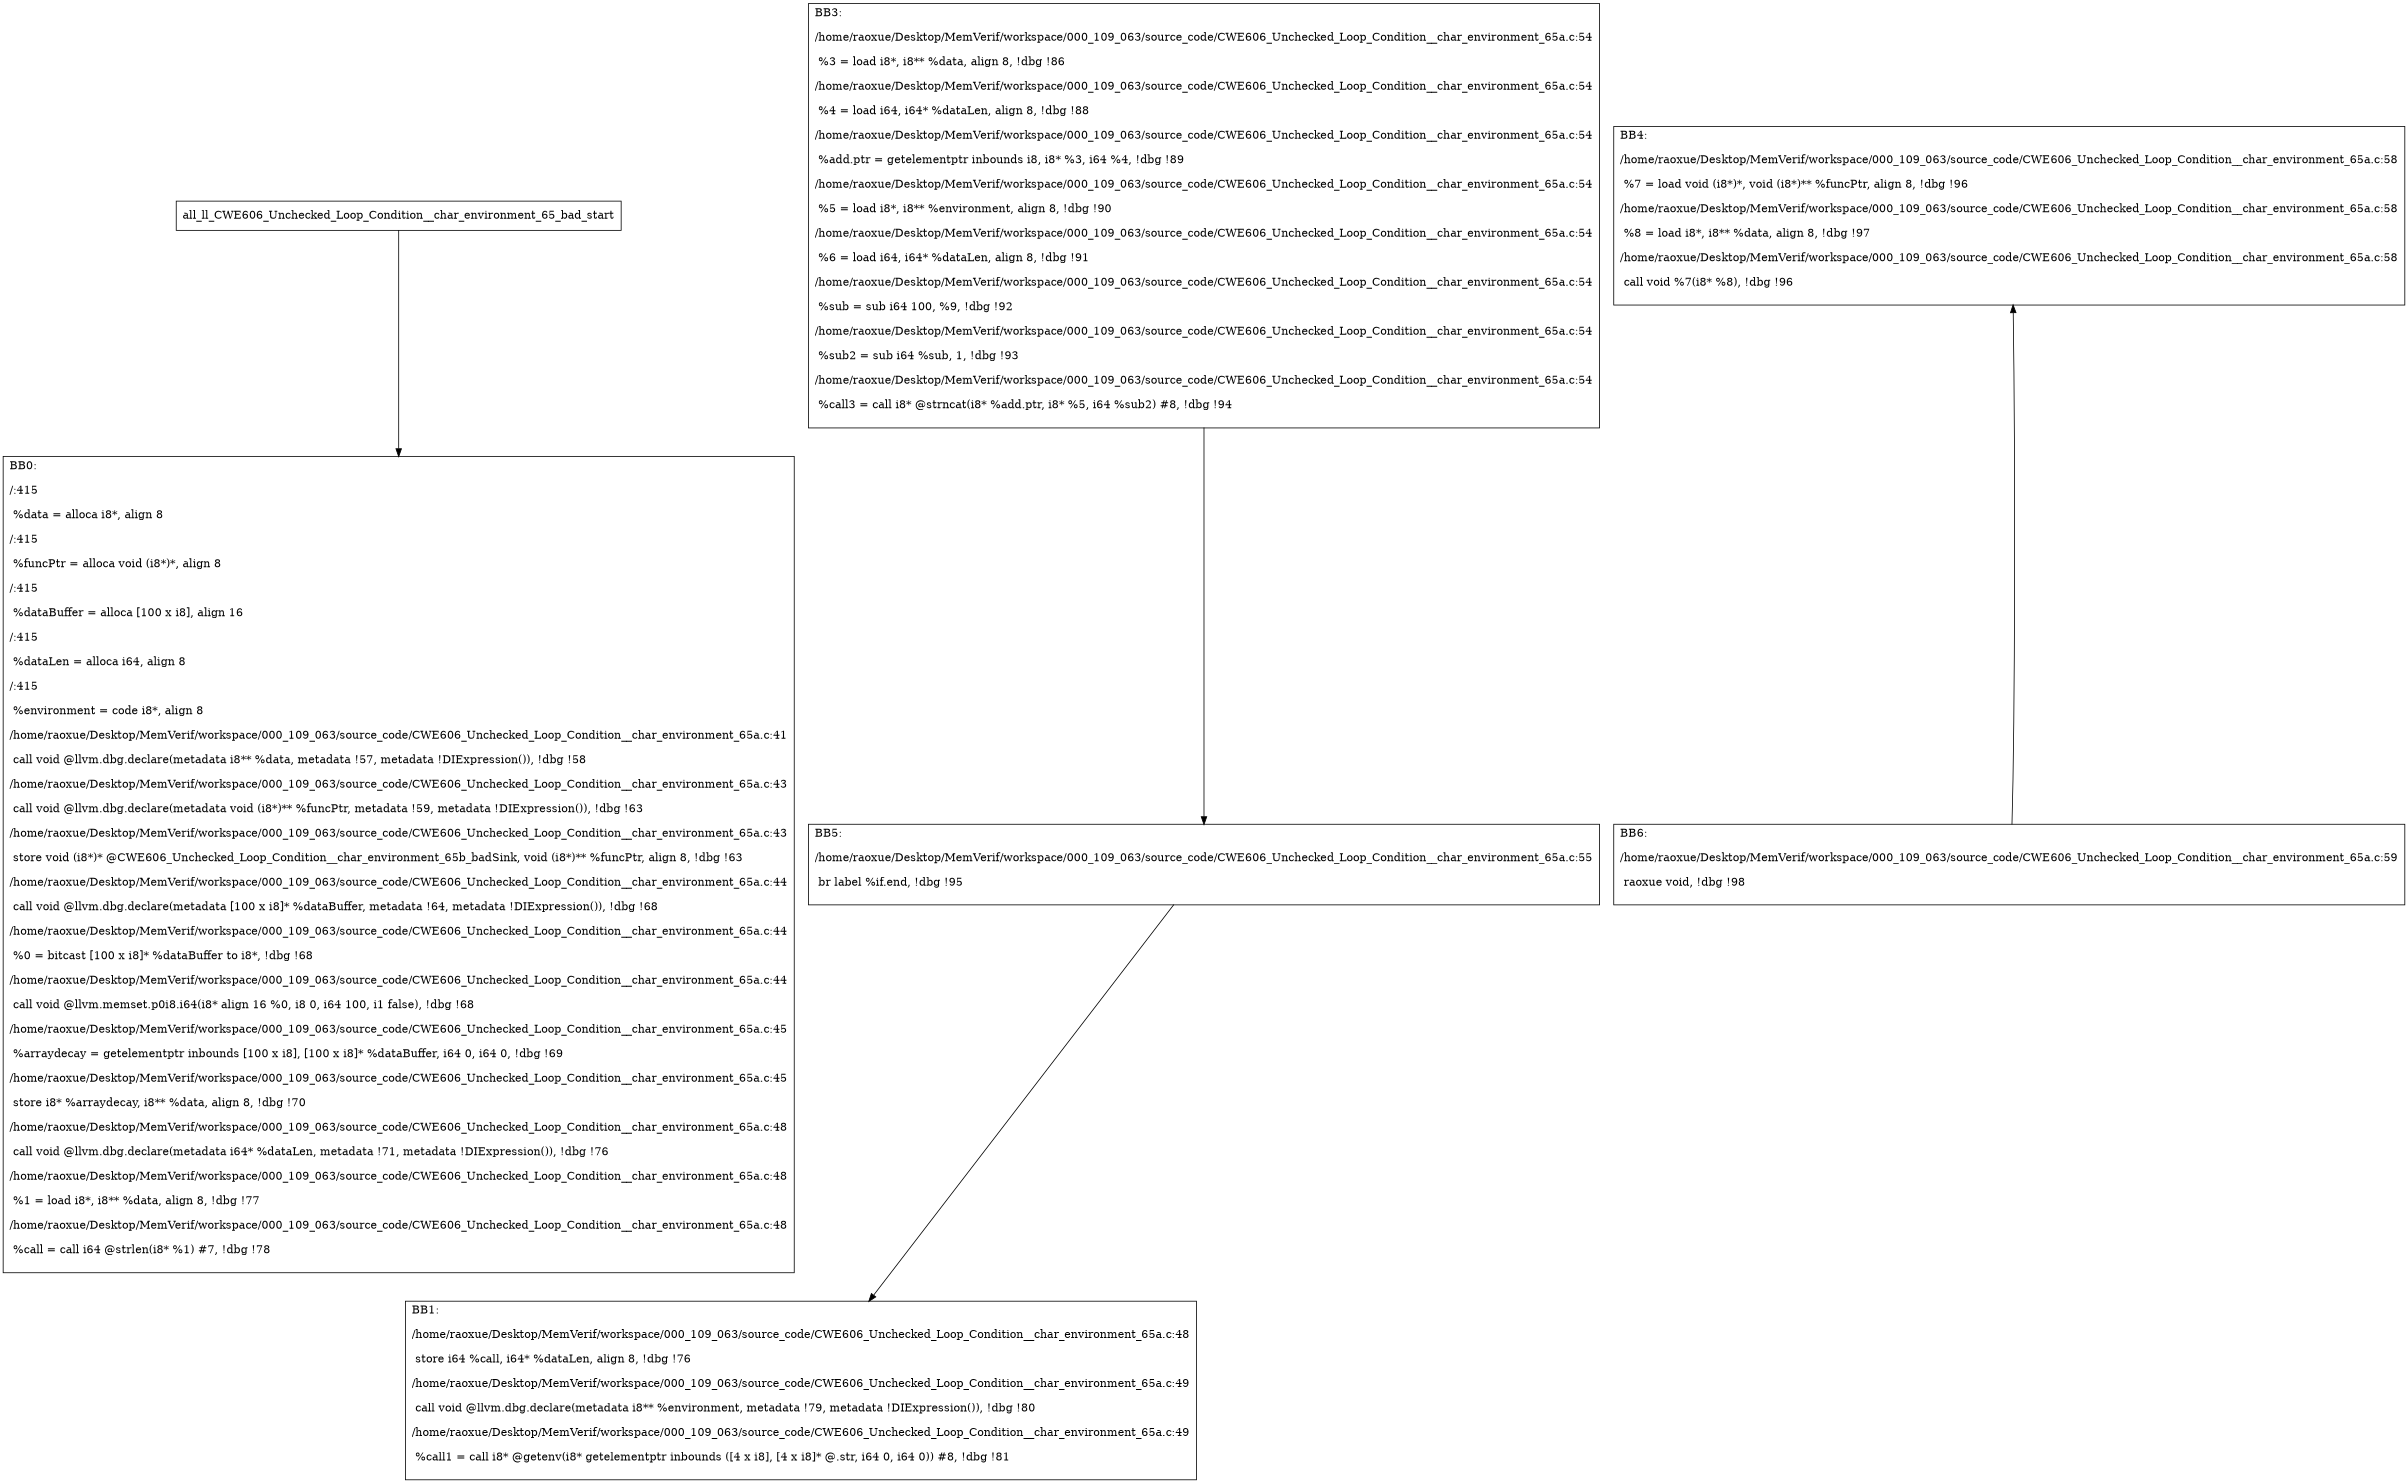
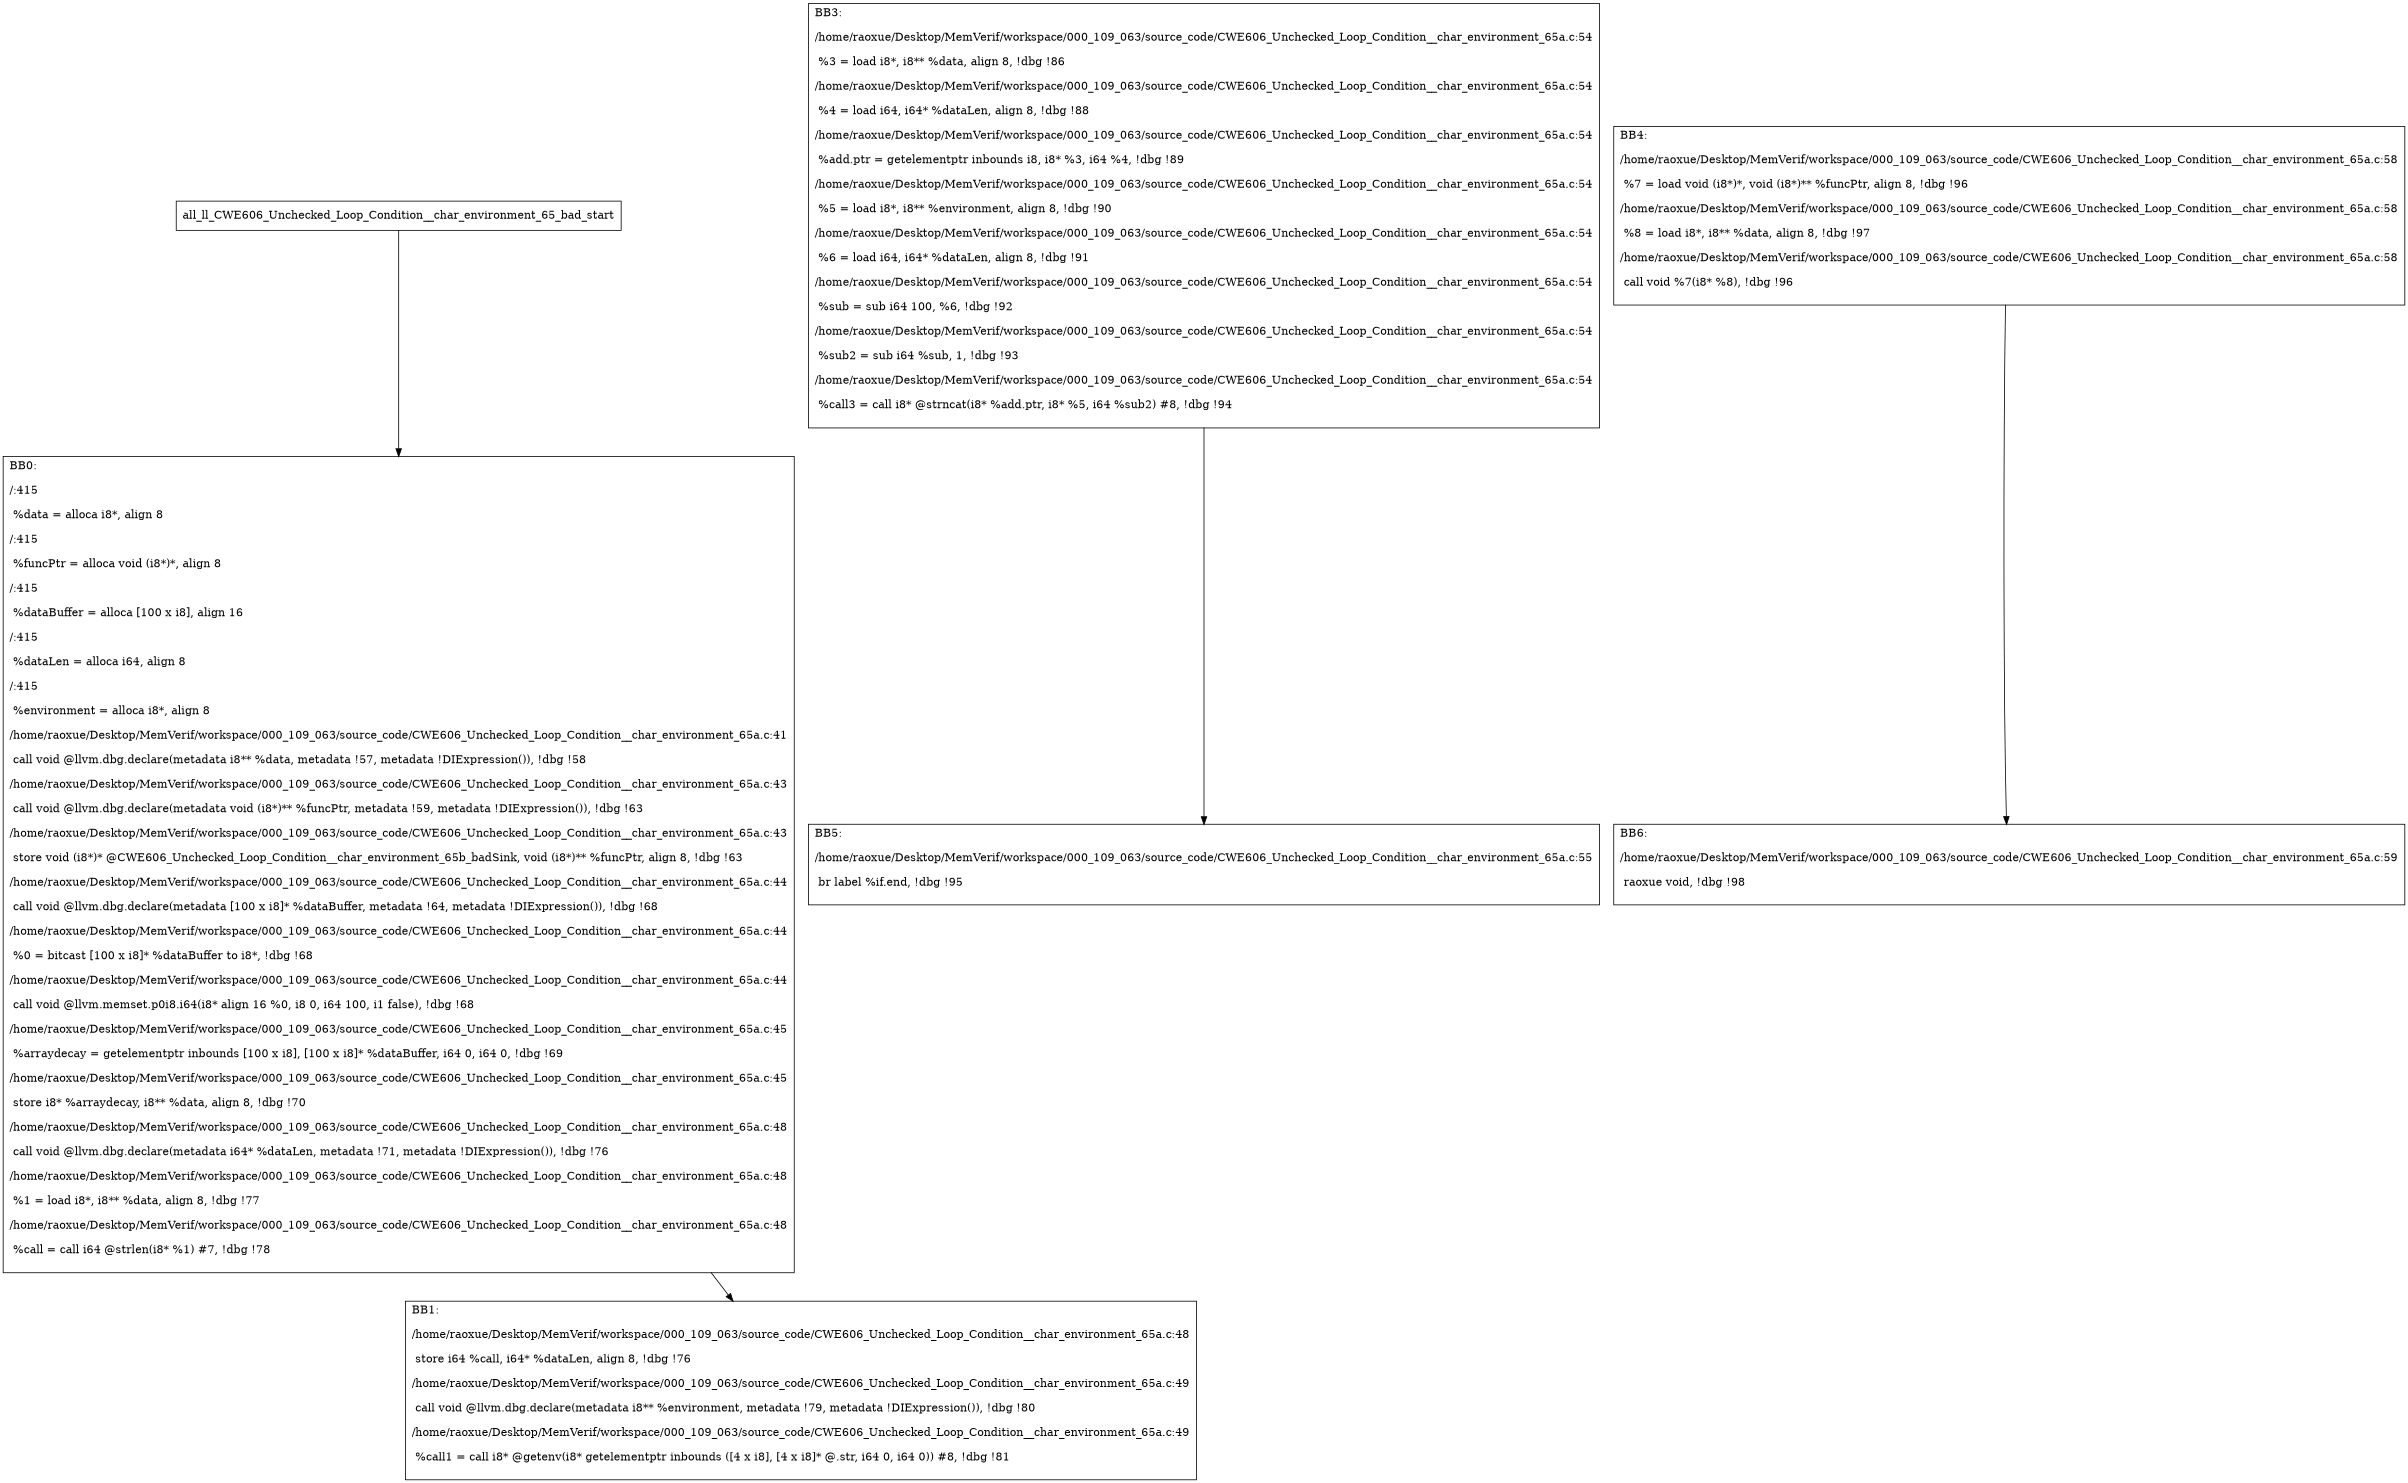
node "BB3:": text "%sub = sub i64 100, %9, !dbg !92" -> "%sub = sub i64 100, %6, !dbg !92"
edge "BB6:" -> "BB4:": reversed
node "BB0:": text "%environment = code i8*, align 8" -> "%environment = alloca i8*, align 8"
edge "BB5:" -> "BB1:": now "BB0:" -> "BB1:"
